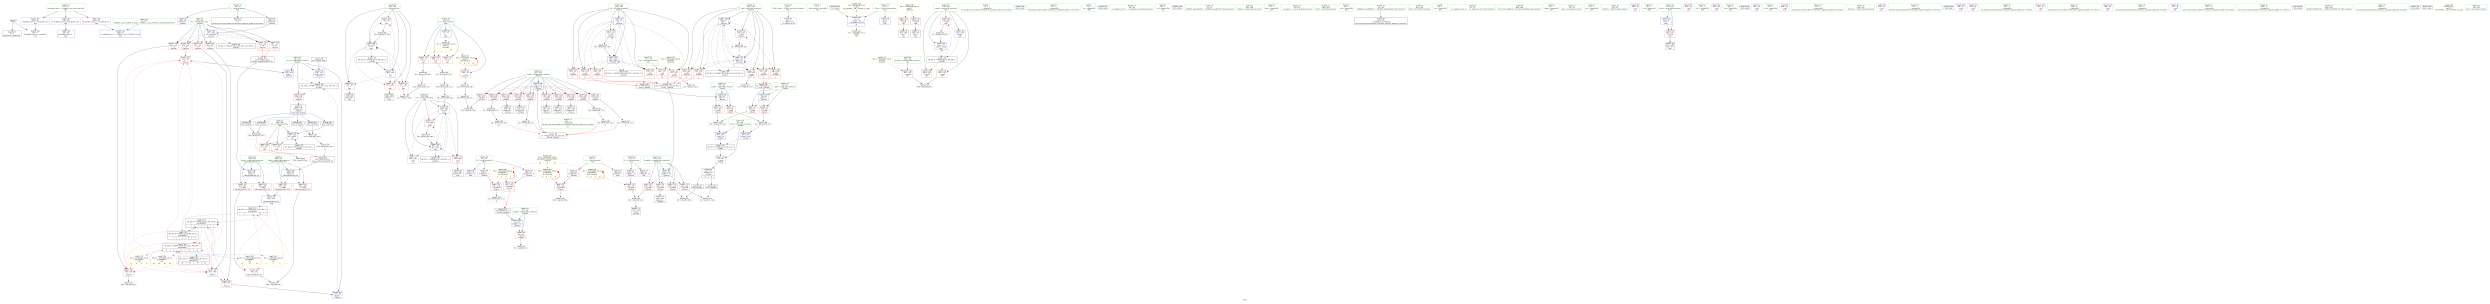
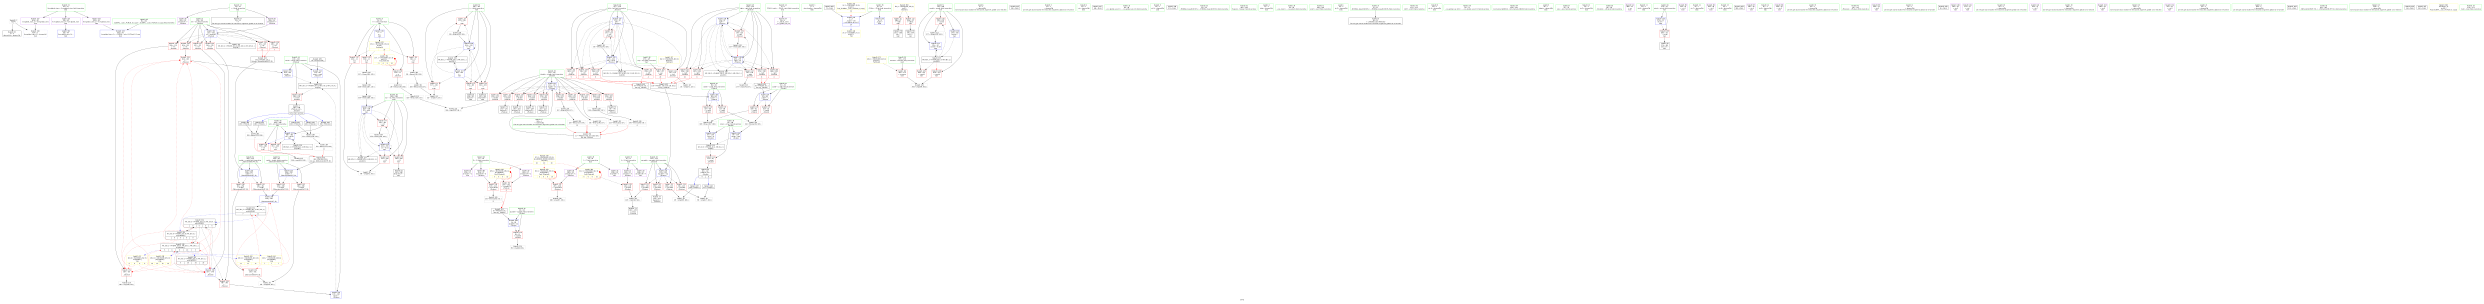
node "NodeID: 317": added
